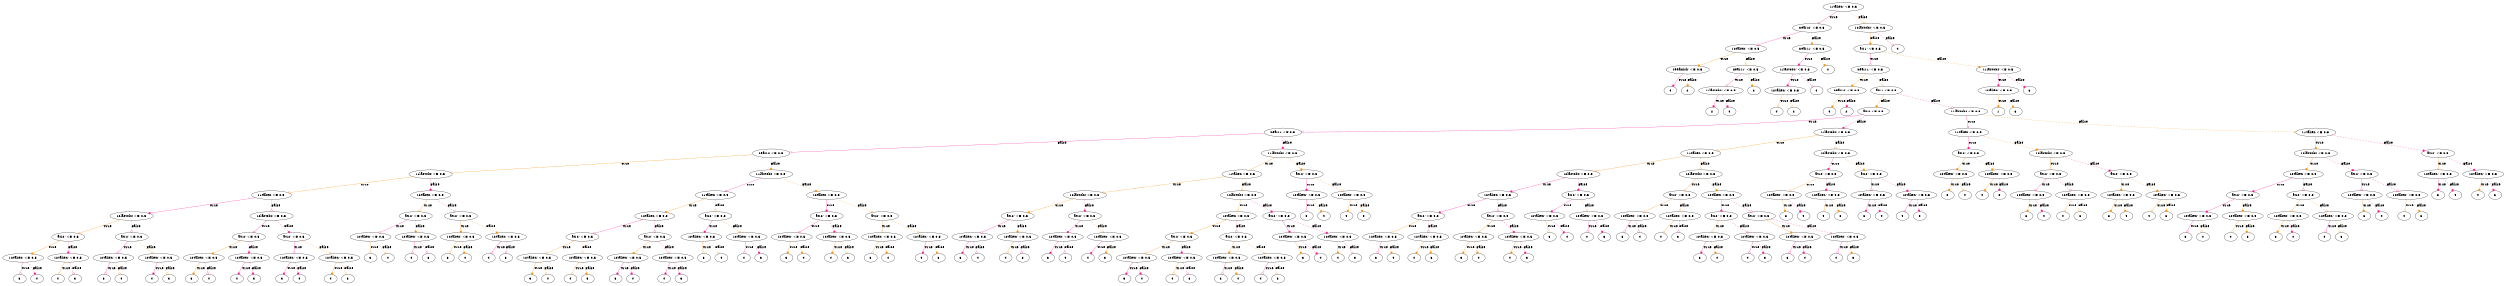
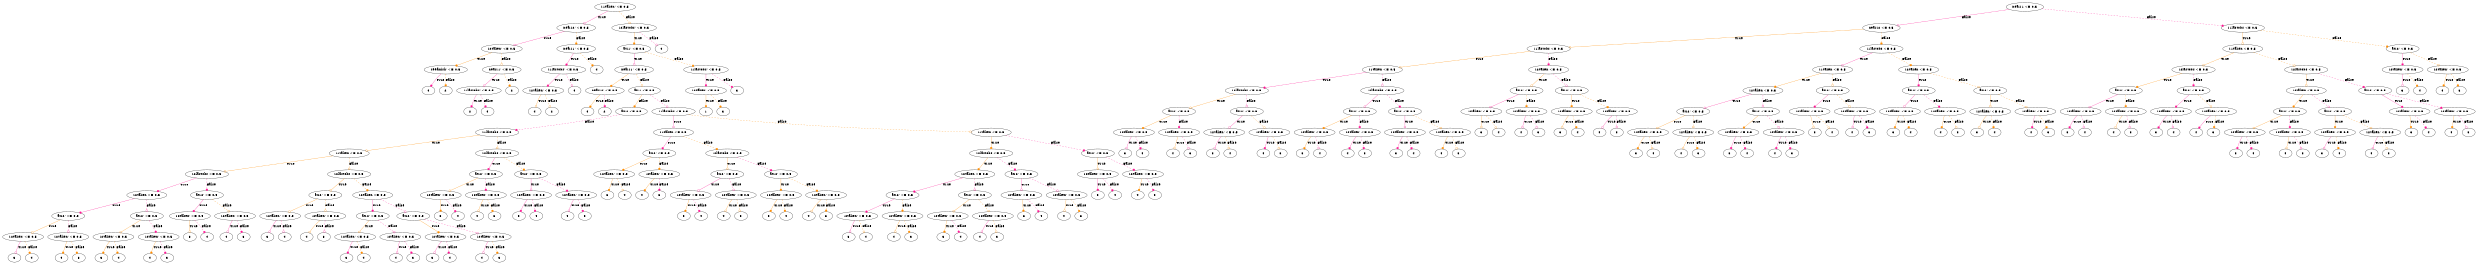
edge "r2lastobs' <= 0.5" -> "atr1' <= 0.5": label "False" -> "True"
edge "atr2 <= 0.5" -> "nearr1 <= 0.5": removed, label "True"
